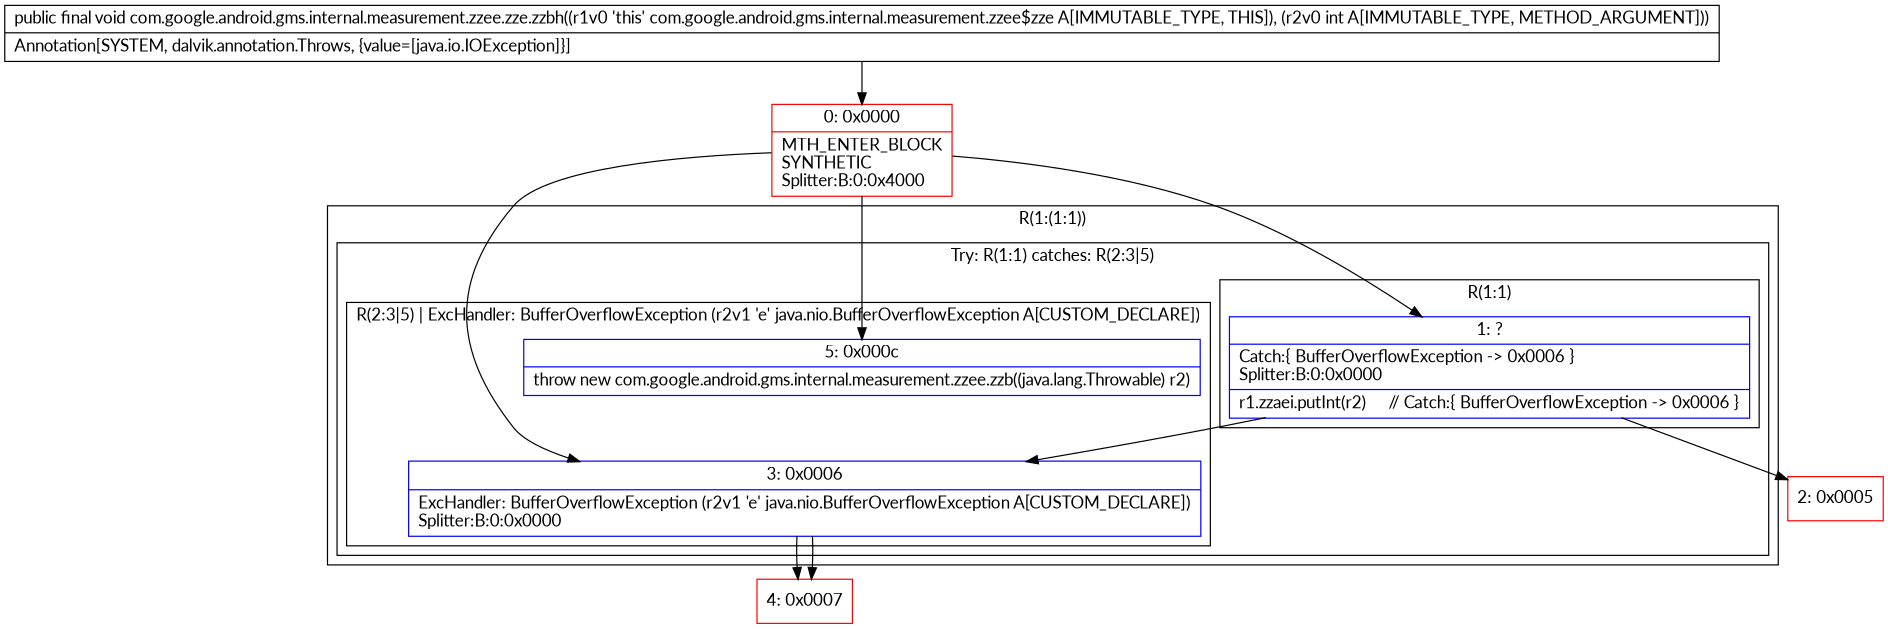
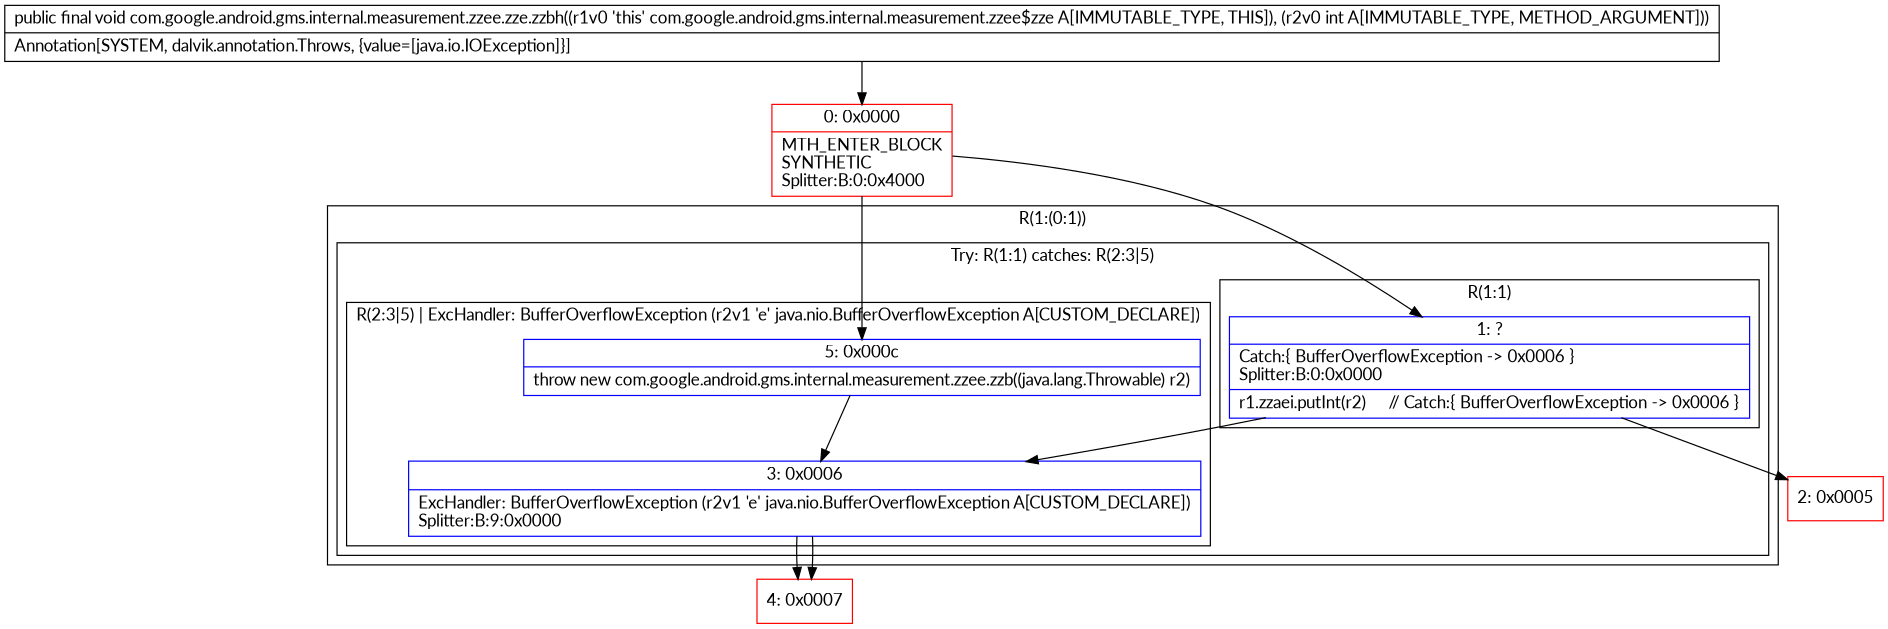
cluster "R(1:(1:1))": label "R(1:(1:1))" -> "R(1:(0:1))"
edge "0: 0x0000" -> "3: 0x0006": now "5: 0x000c" -> "3: 0x0006"
node "3: 0x0006": text "Splitter:B:0:0x0000" -> "Splitter:B:9:0x0000"
